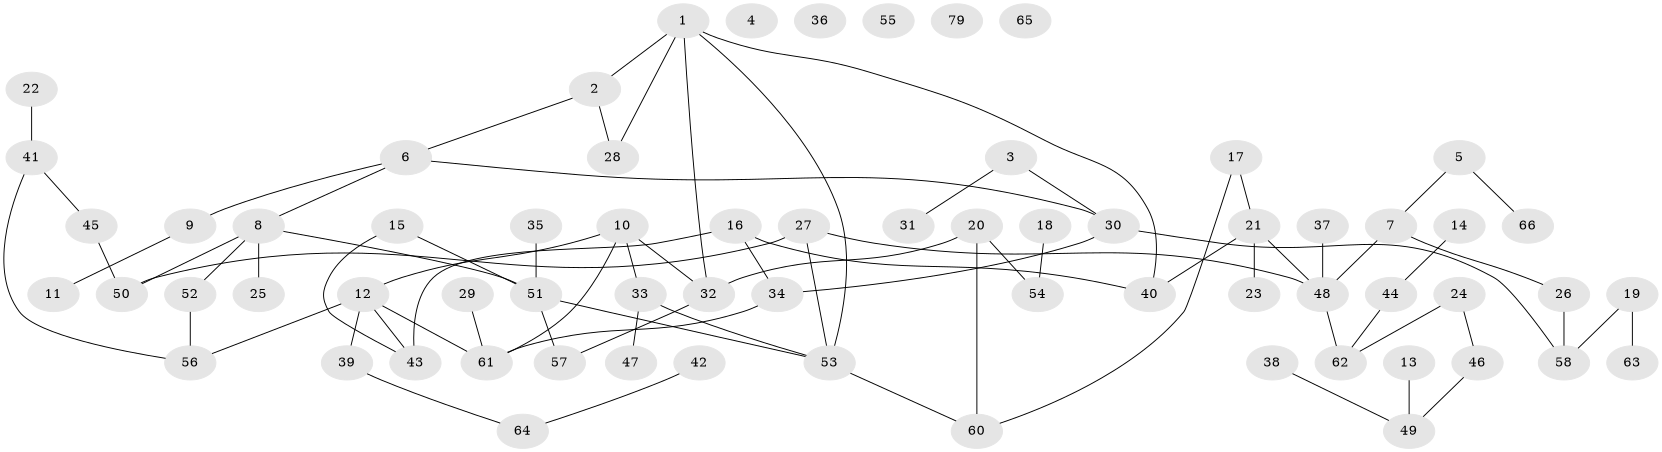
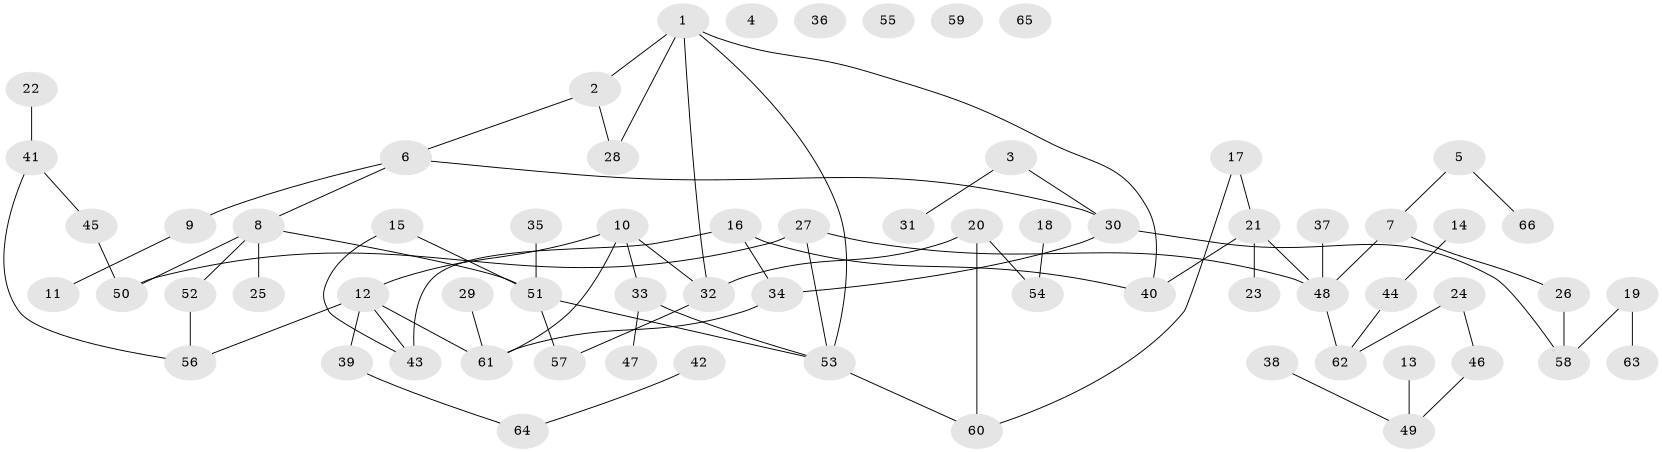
node "79": label "79" -> "59"
